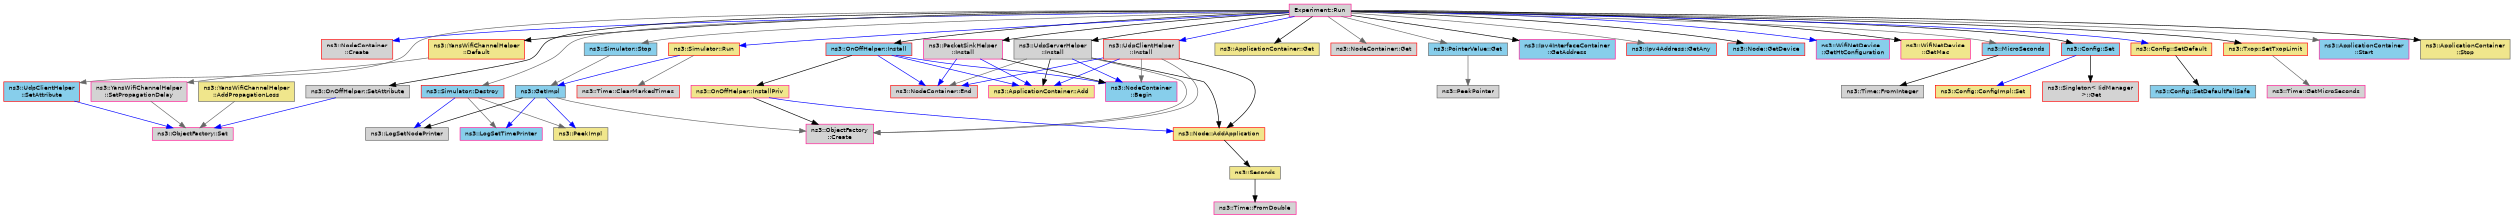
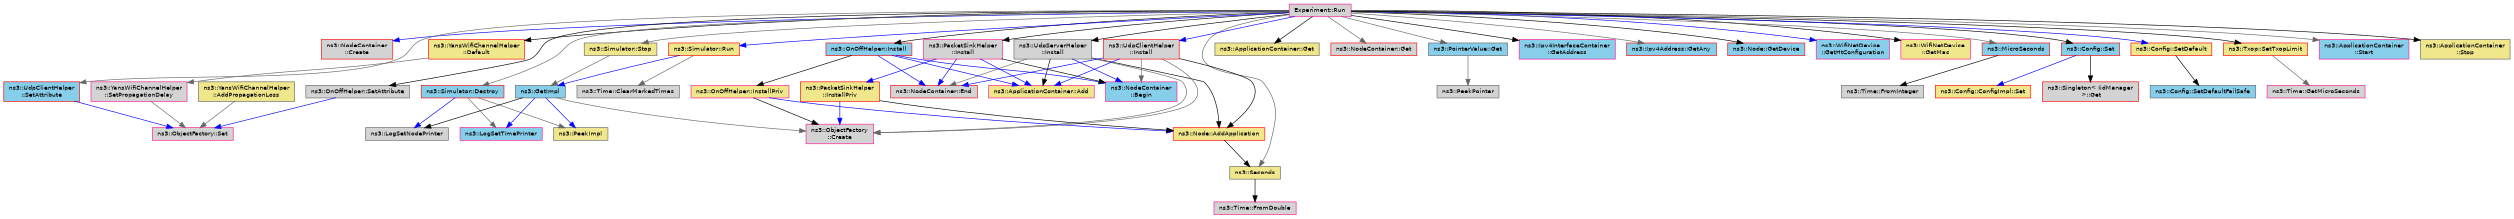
node "ns3::Simulator::Stop": fillcolor skyblue -> khaki
edge "Experiment::Run" -> "ns3::Seconds": added
node "ns3::Time::ClearMarkedTimes": color red -> gray40
node "ns3::PacketSinkHelper ::InstallPriv": added
